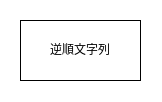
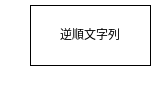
node "逆順文字列": moved (81, 51) -> (91, 36)
